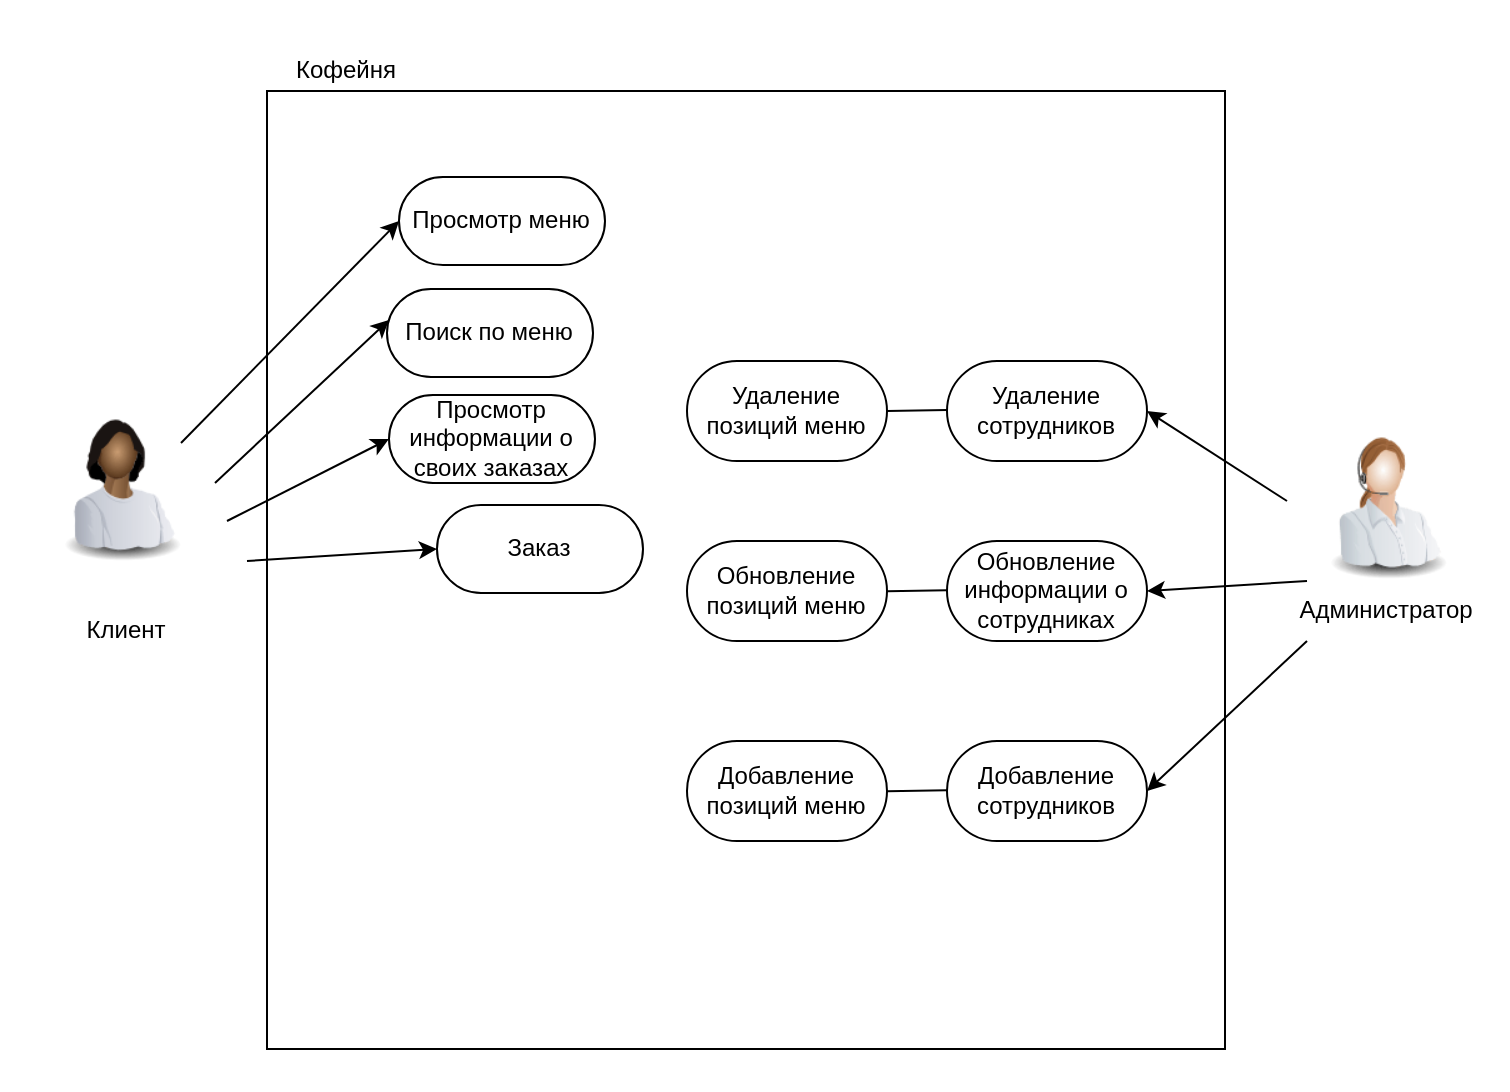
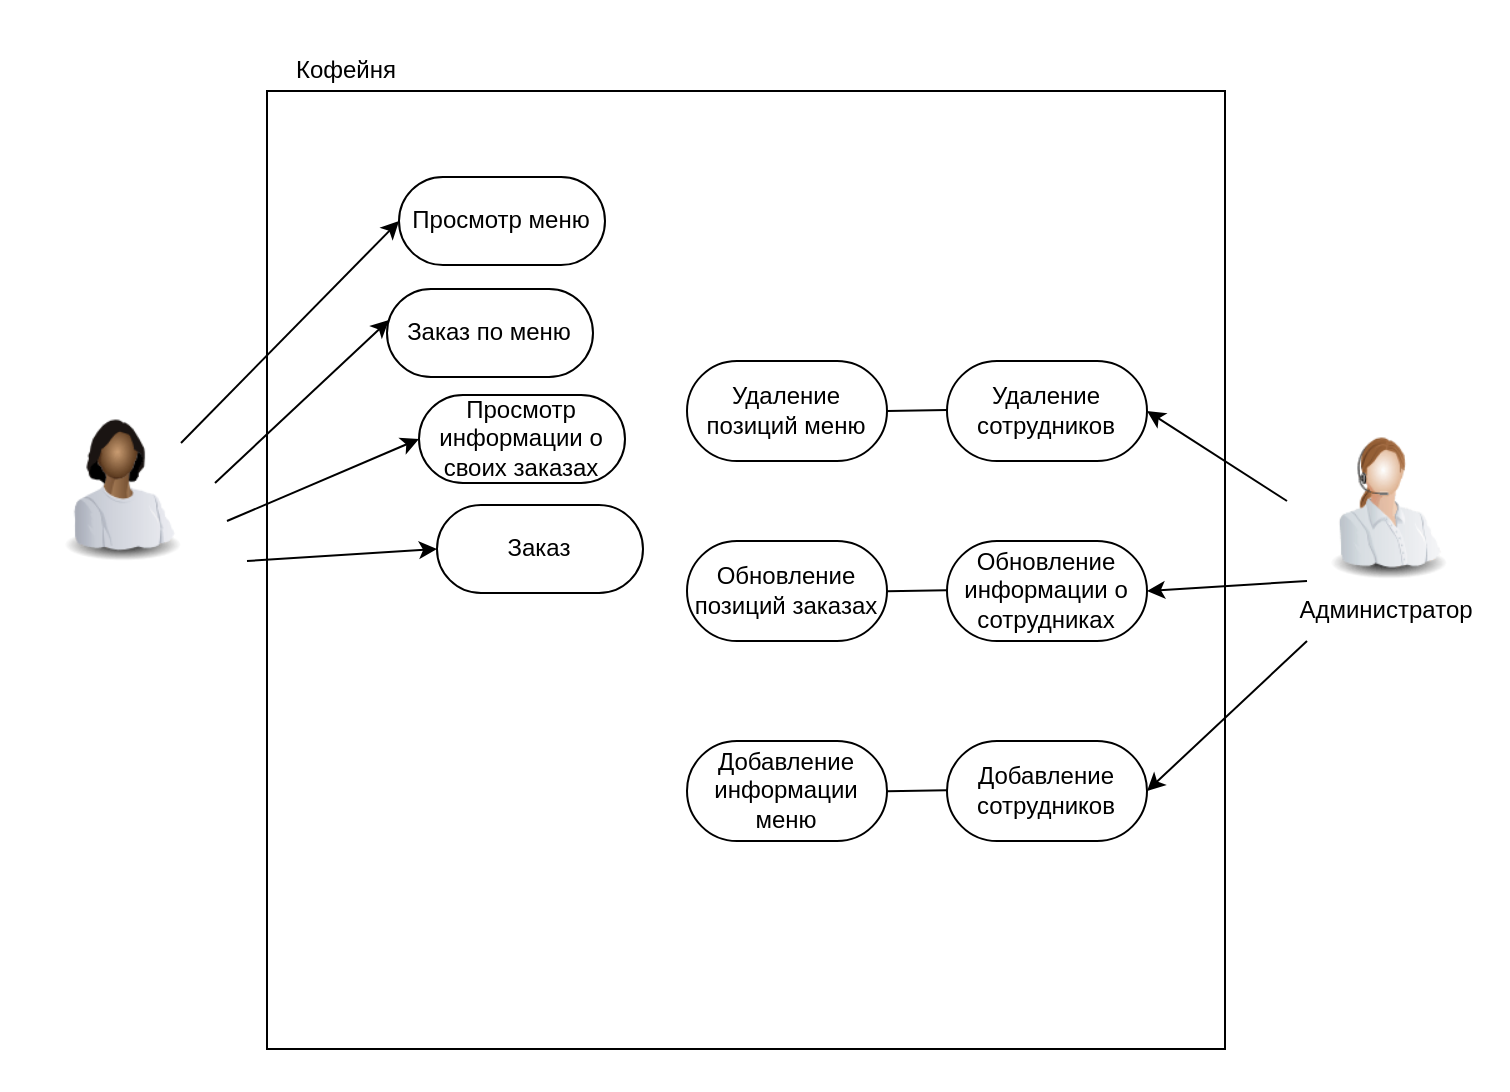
node "Поиск по меню": label "Поиск по меню" -> "Заказ по меню"
node "Просмотр информации о своих заказах": moved (492, 439) -> (522, 439)
node "Обновление позиций меню": label "Обновление позиций меню" -> "Обновление позиций заказах"
node "Клиент": removed
node "Добавление позиций меню": label "Добавление позиций меню" -> "Добавление информации меню"
